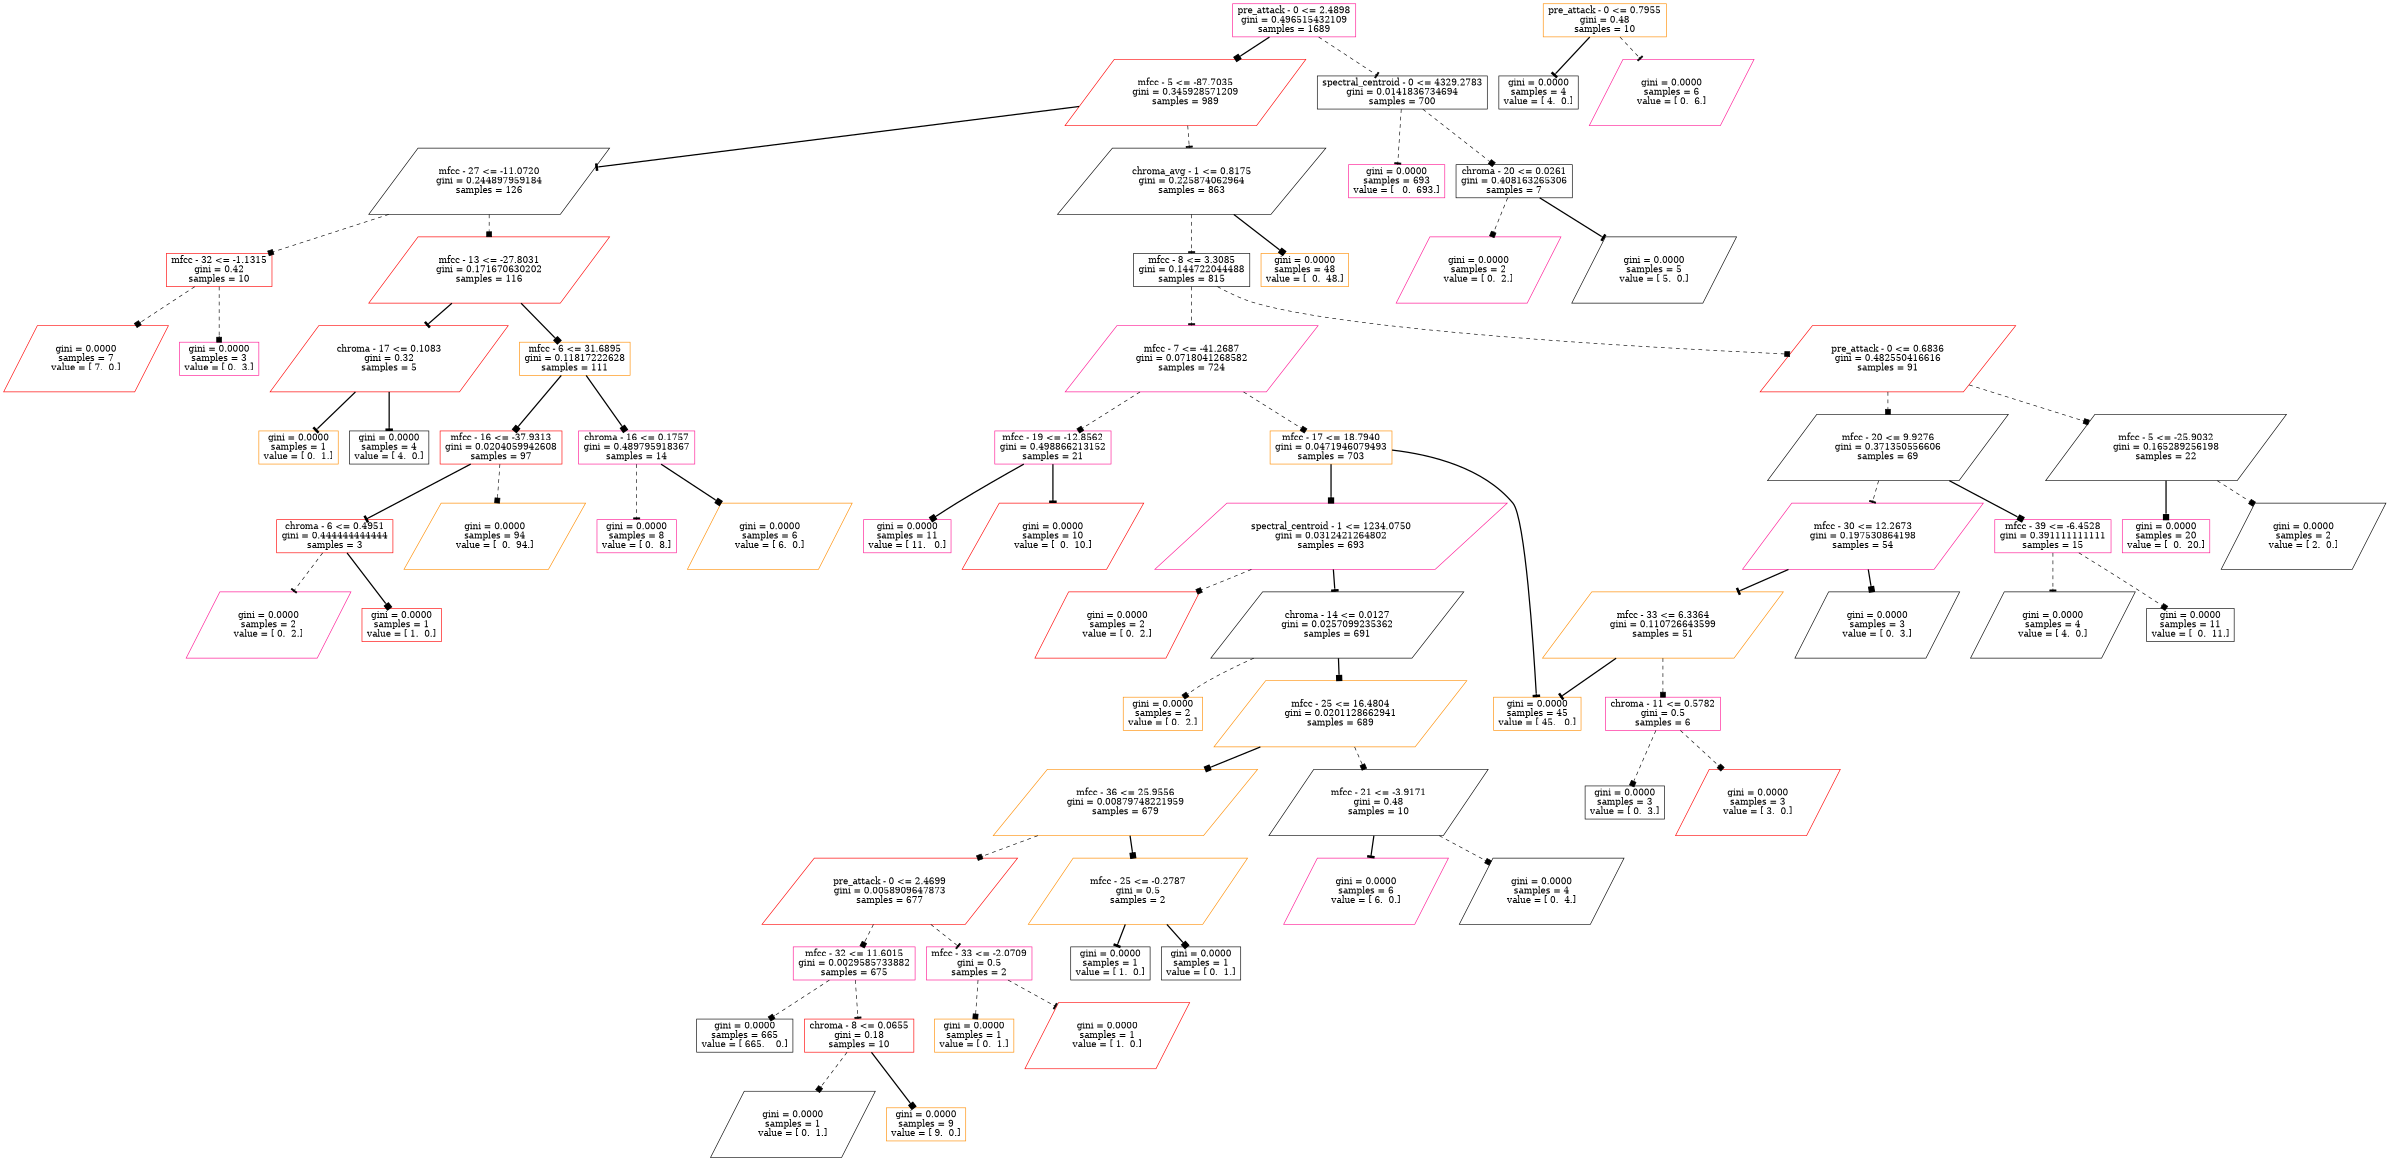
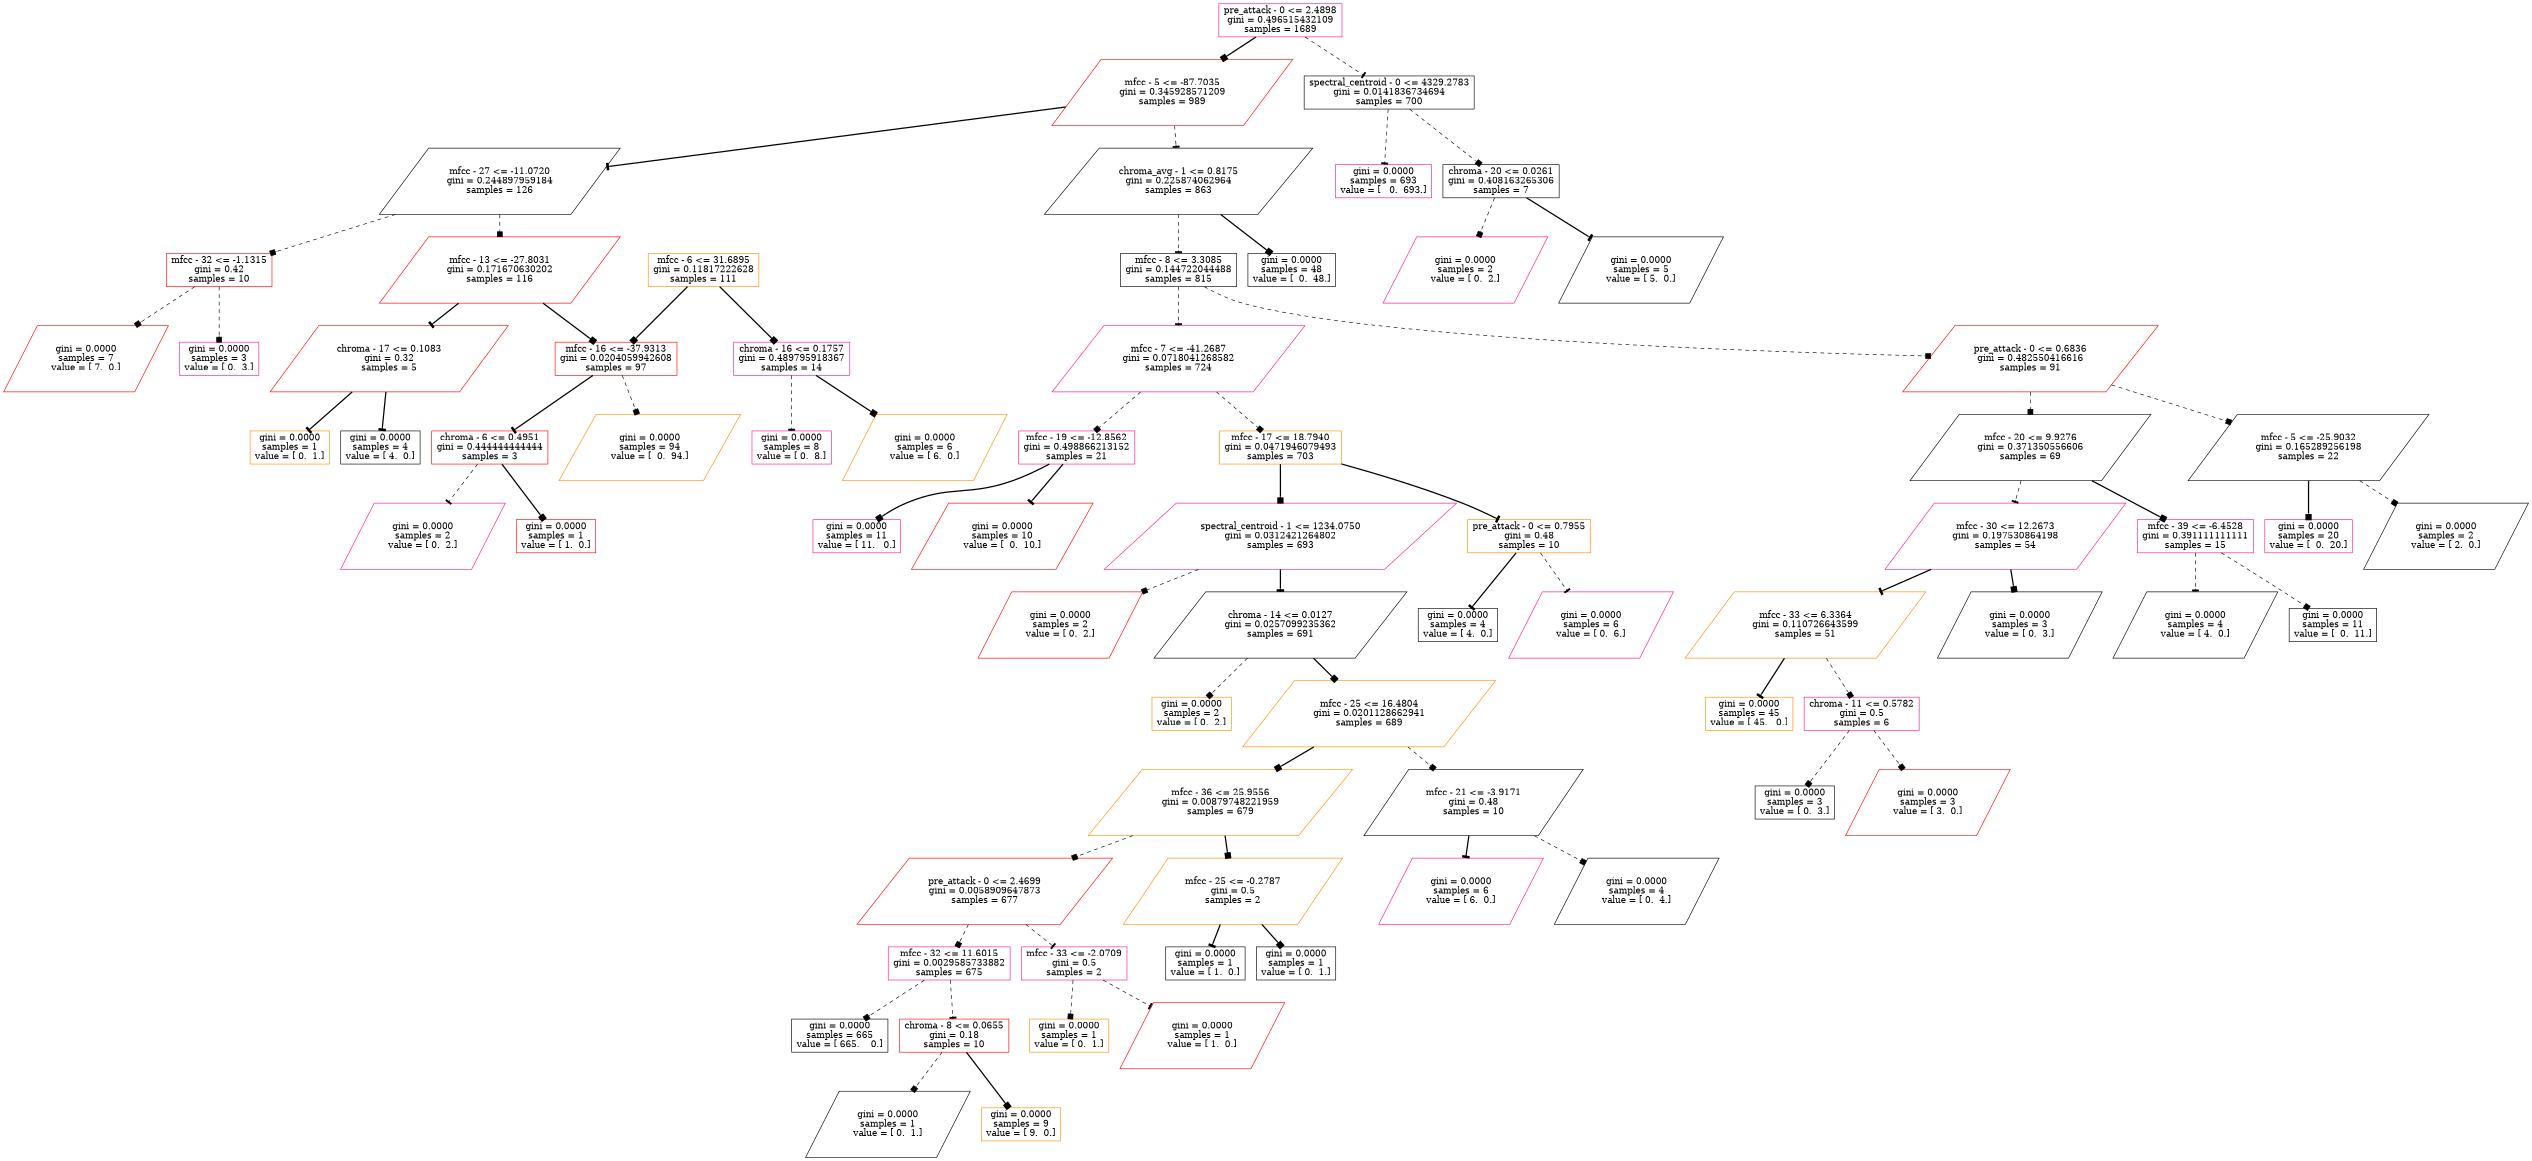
node "gini = 0.0000 samples = 48 value = [  0.  48.]": color darkorange -> black
edge "mfcc - 13 <= -27.8031 gini = 0.171670630202 samples = 116" -> "mfcc - 6 <= 31.6895 gini = 0.11817222628 samples = 111": now "mfcc - 13 <= -27.8031 gini = 0.171670630202 samples = 116" -> "mfcc - 16 <= -37.9313 gini = 0.0204059942608 samples = 97"
edge "mfcc - 17 <= 18.7940 gini = 0.0471946079493 samples = 703" -> "gini = 0.0000 samples = 45 value = [ 45.   0.]": now "mfcc - 17 <= 18.7940 gini = 0.0471946079493 samples = 703" -> "pre_attack - 0 <= 0.7955 gini = 0.48 samples = 10"
